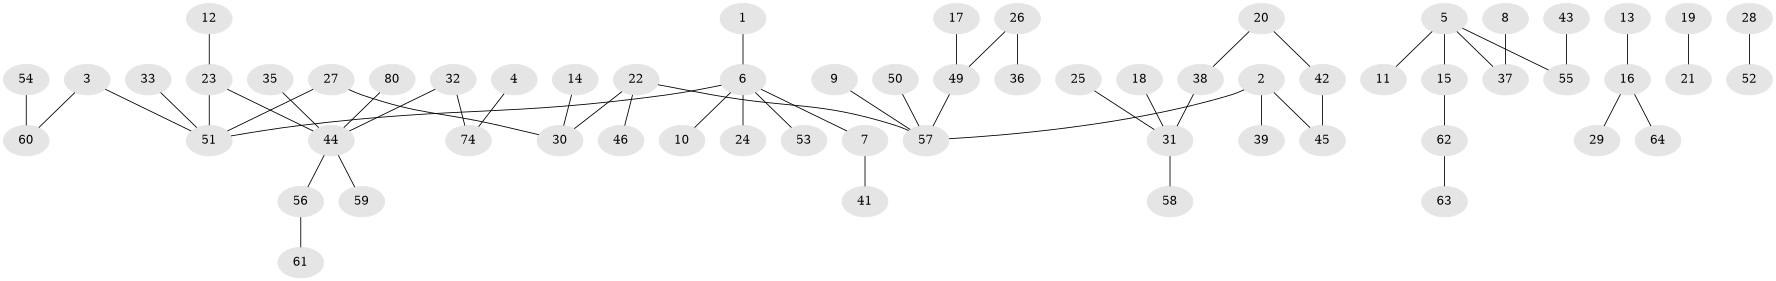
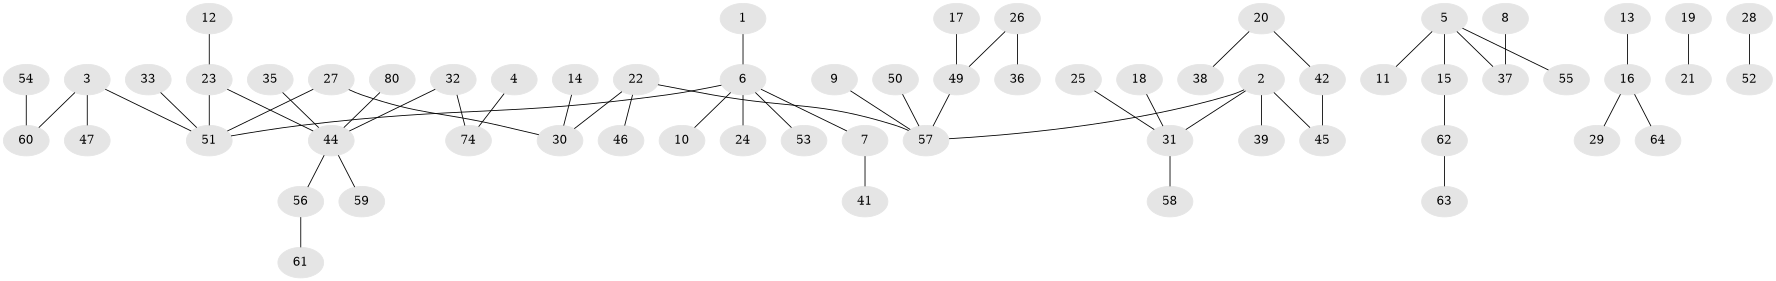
node "43": removed
edge "38" -- "31": now "2" -- "31"
node "47": added
